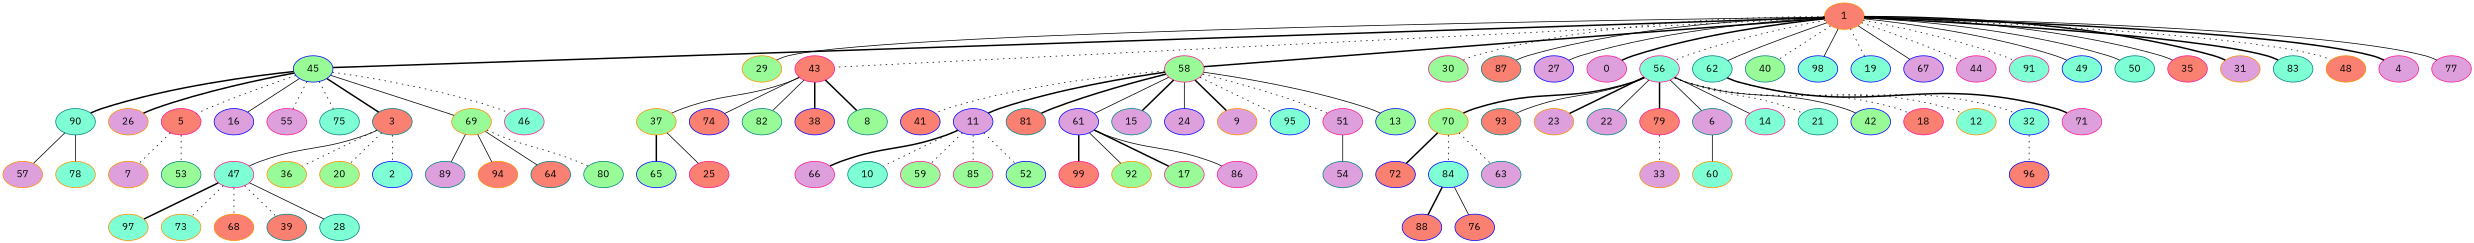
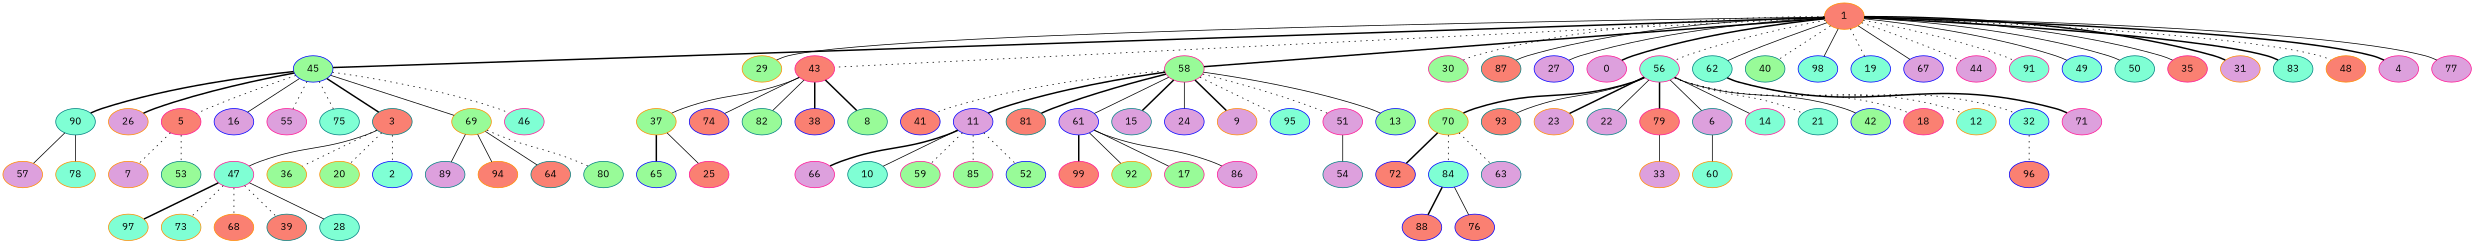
edge "11" -- "10": style dotted -> solid
edge "61" -- "17": style bold -> solid
edge "79" -- "33": style dotted -> solid
